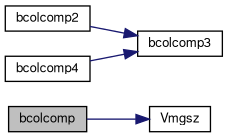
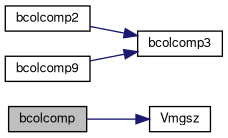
node "bcolcomp4": label "bcolcomp4" -> "bcolcomp9"
